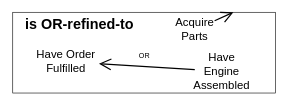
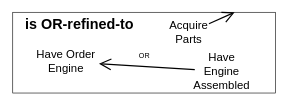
node "Acquire Parts": moved (195, 30) -> (189, 33)
node "Have Order Fulfilled": label "Have Order Fulfilled" -> "Have Order Engine"
